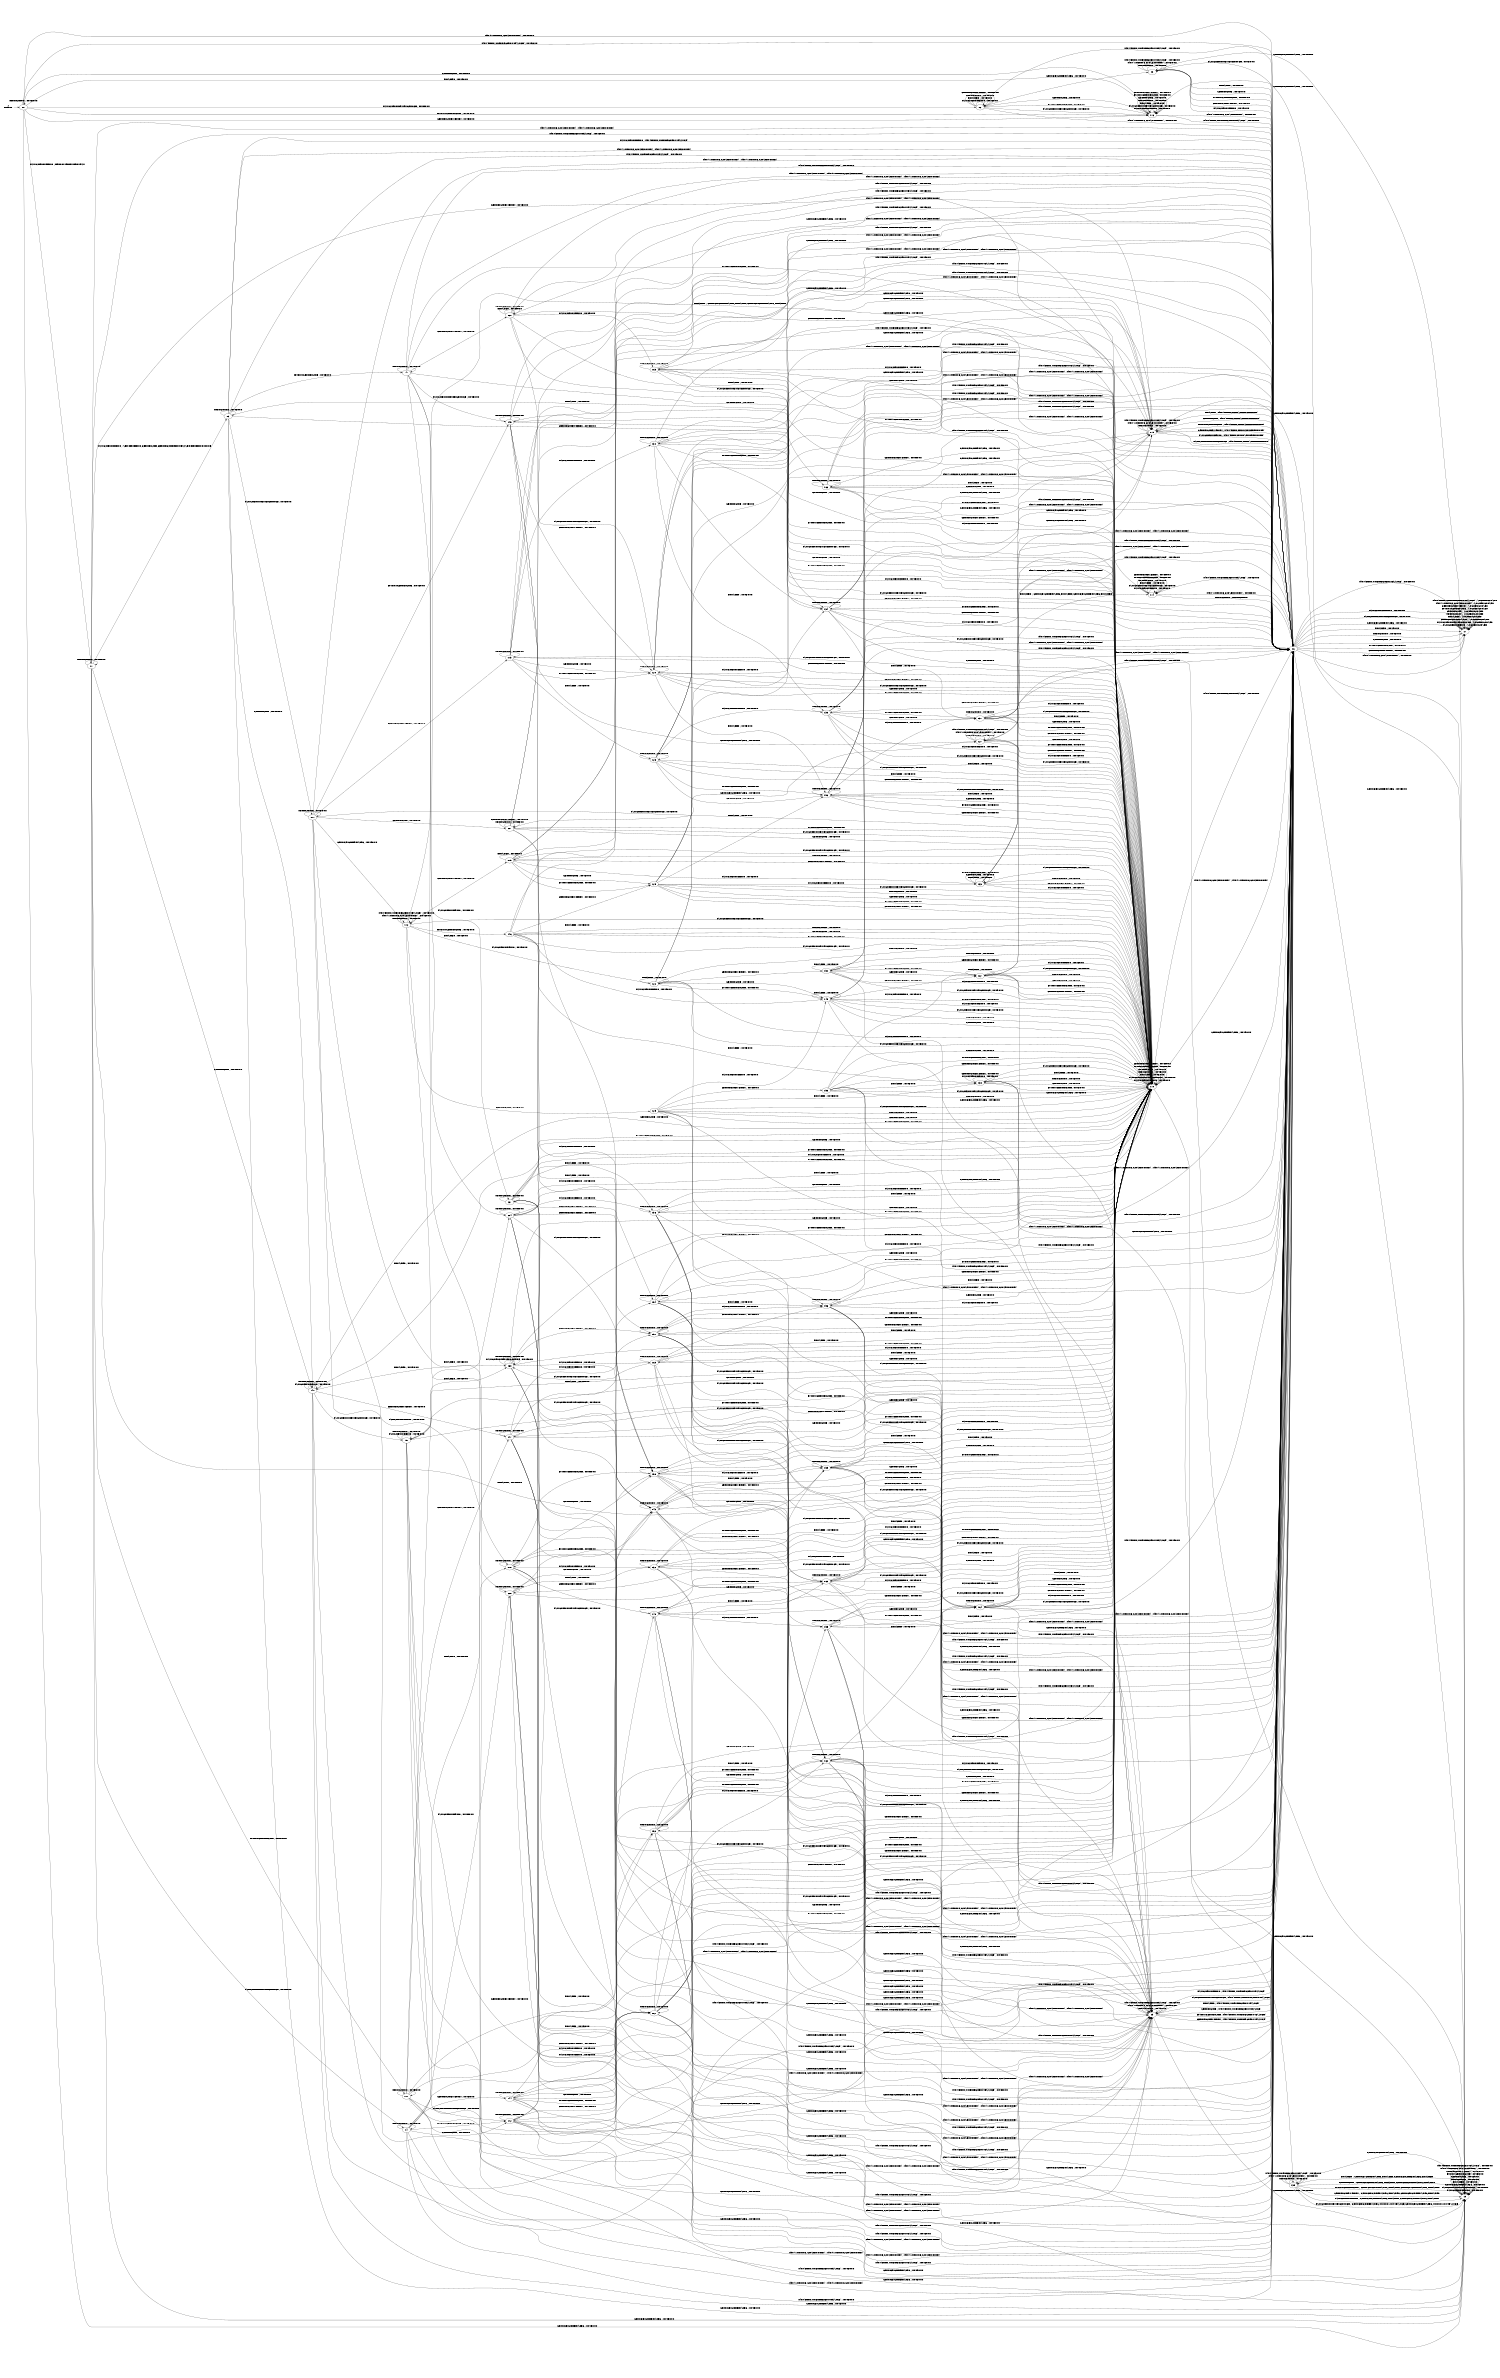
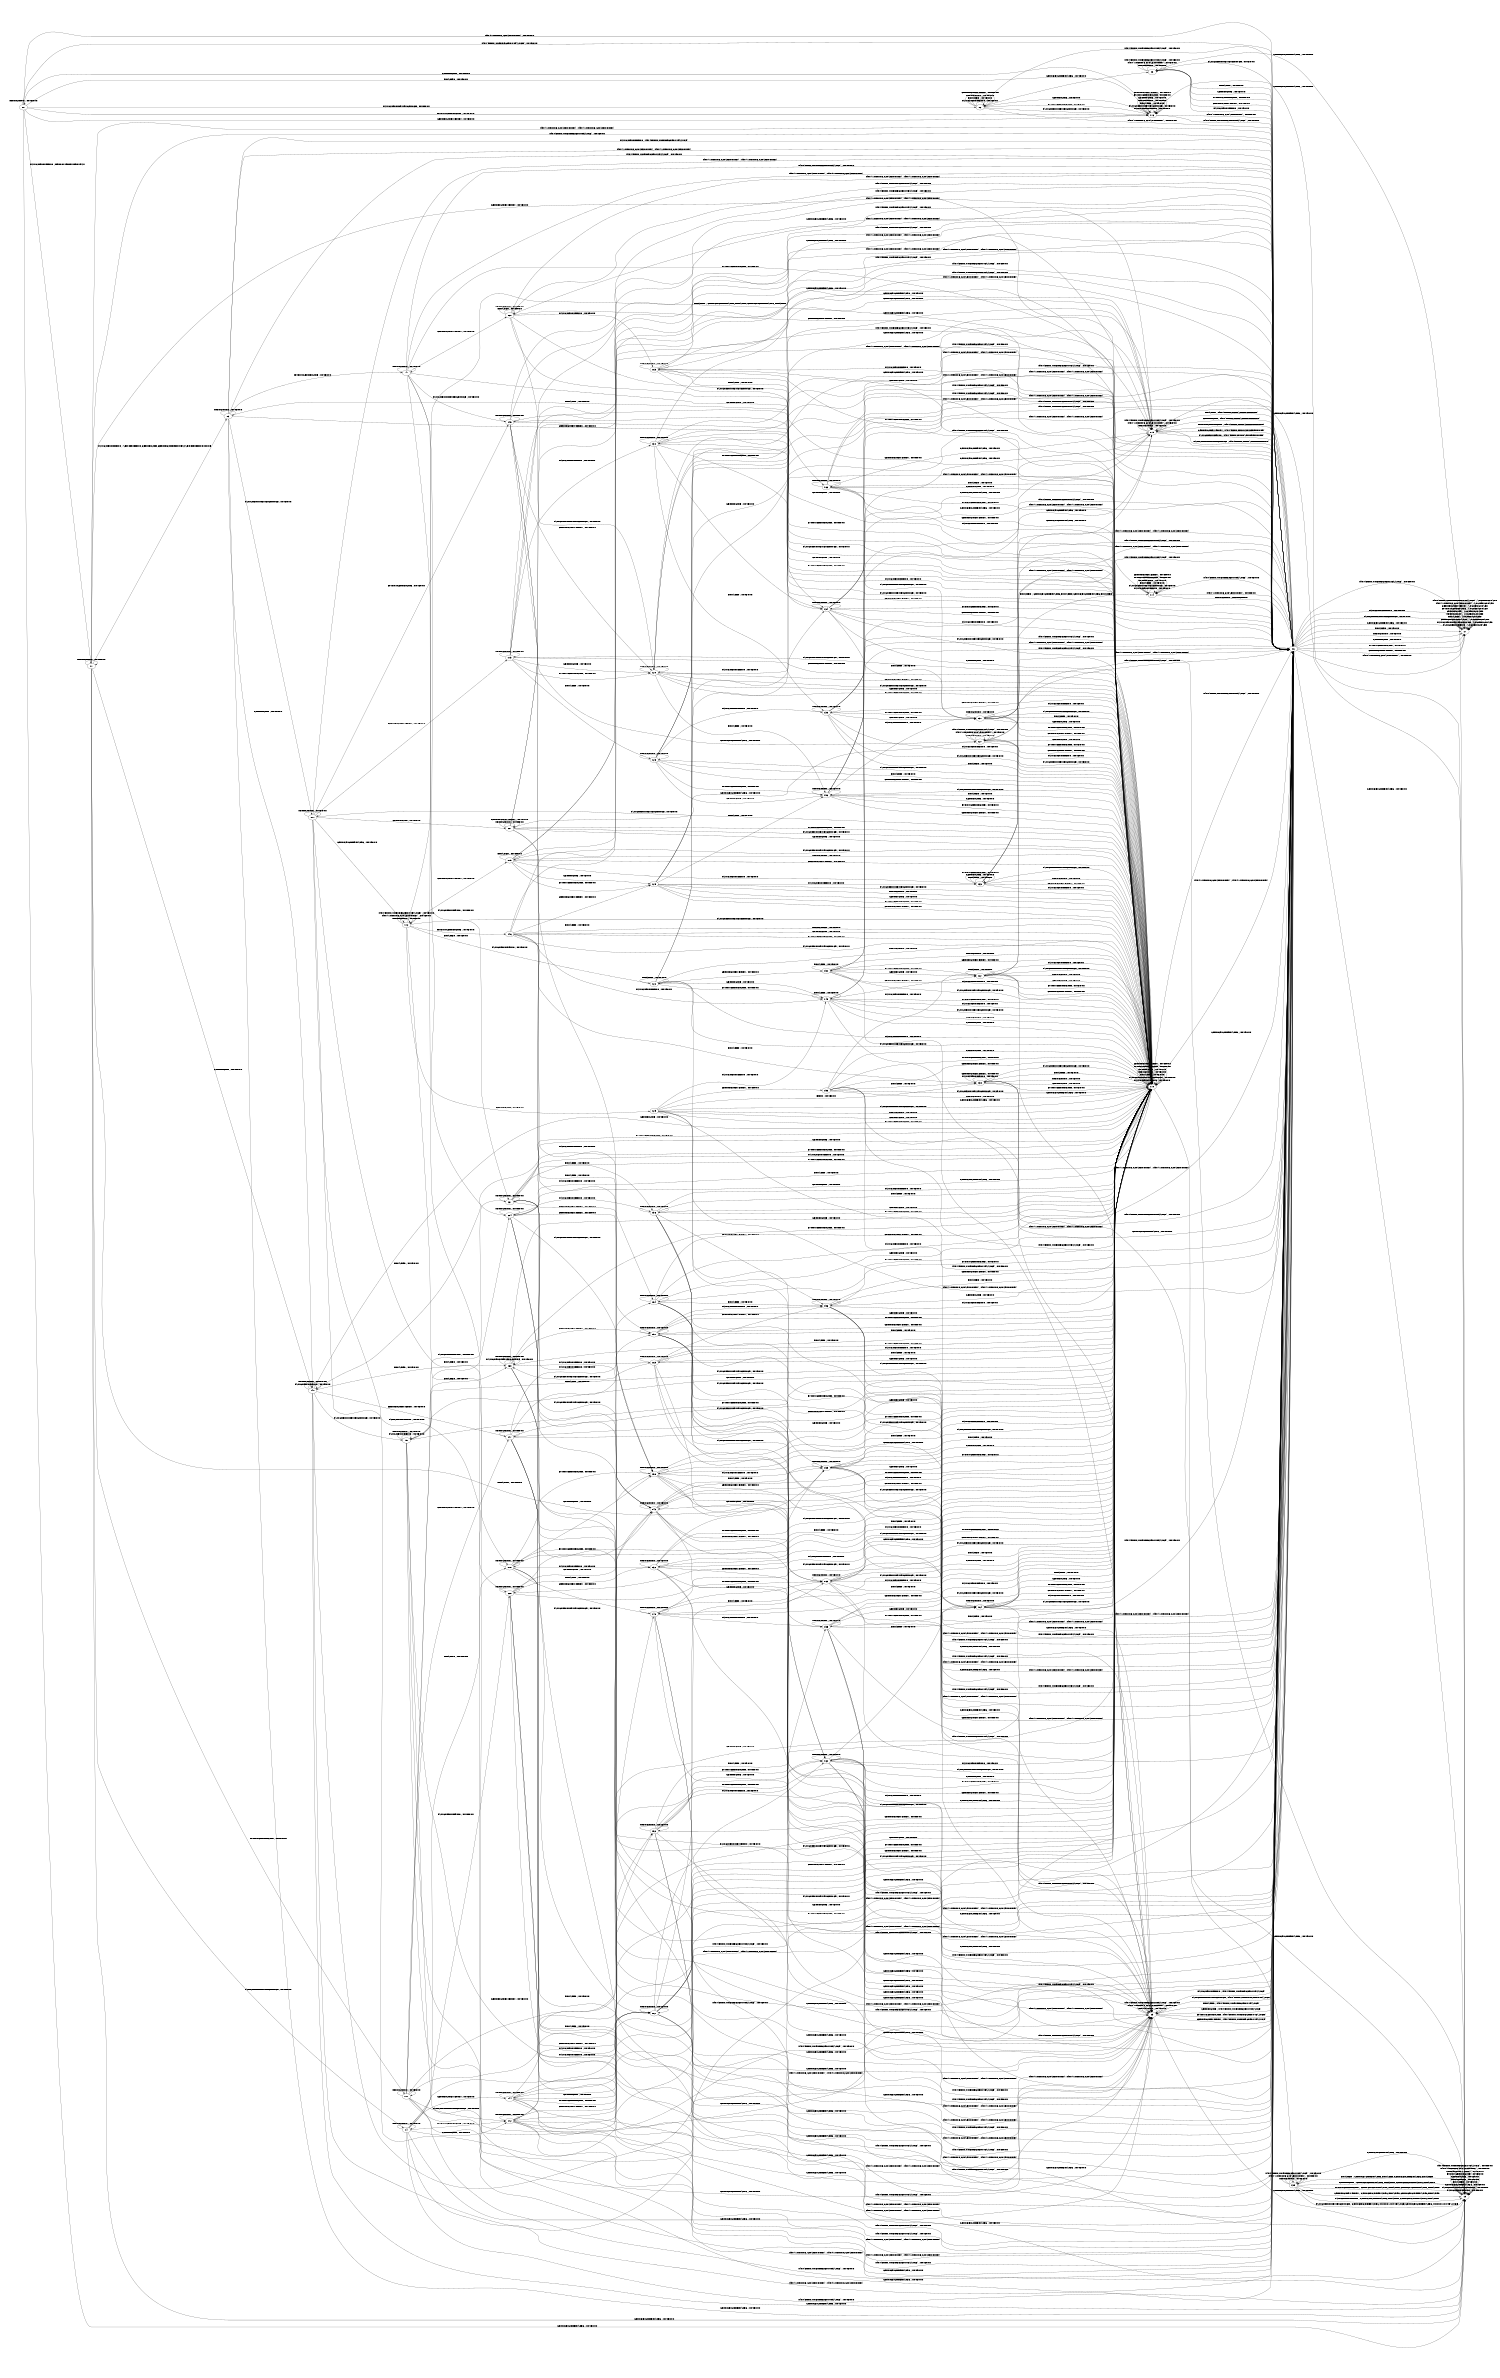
node "__start0": removed
edge "s66" -> "s37": added, label "RSA_CLIENT_KEY_EXCHANGE / TIMEOUT"
edge "s29" -> "s38": label "FINISHED / TIMEOUT" -> "FATAL / TIMEOUT"
edge "s17" -> "s31": added, label "RSA_CLIENT_HELLO / TIMEOUT"
edge "s4" -> "s10": label "RSA_CLIENT_KEY_EXCHANGE / TIMEOUT" -> "RSA_CLIENT_KEY_FATAL / TIMEOUT"
